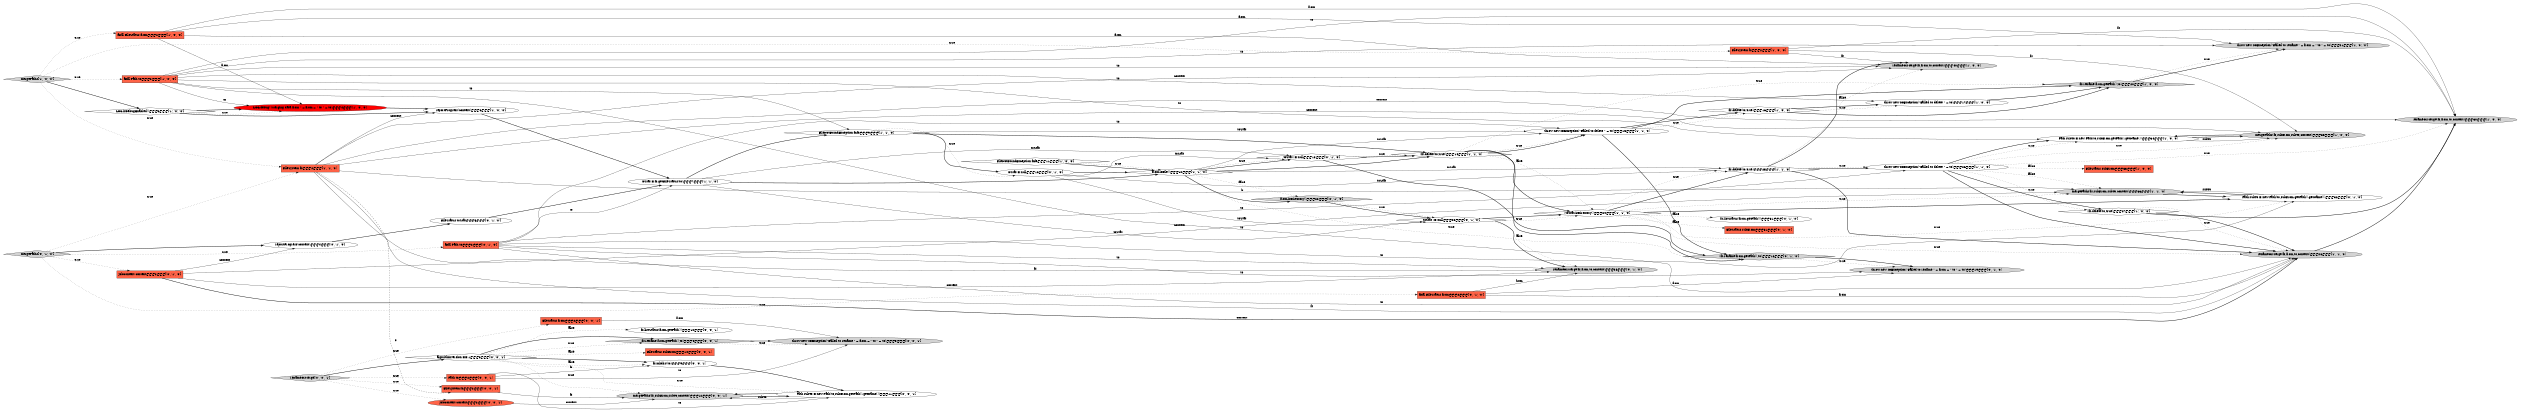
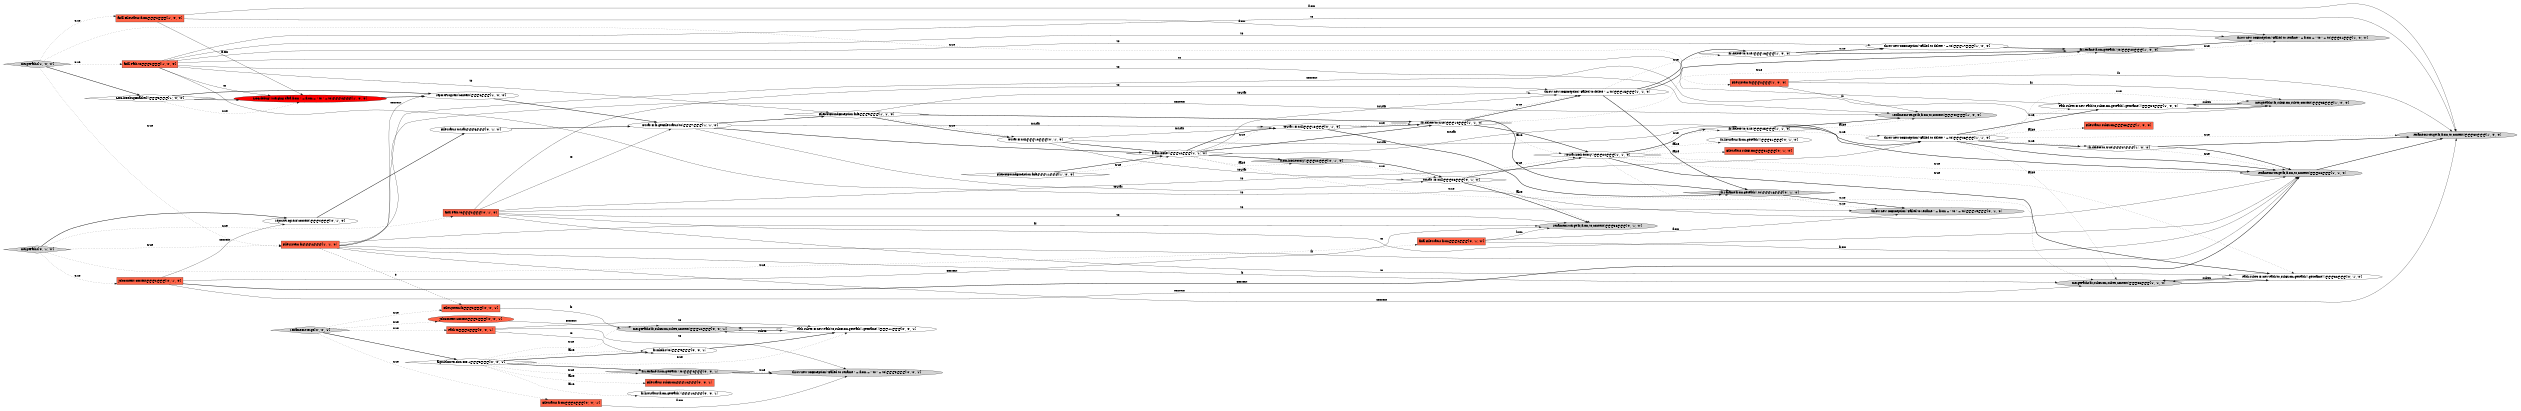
edge "final FileStatus from@@@2@@@['1', '0', '0']" -> "renameOrMerge(fs,from,to,context)@@@40@@@['1', '0', '0']": removed, label "from"
edge "Path to@@@2@@@['0', '0', '1']" -> "fs.mkdirs(to)@@@9@@@['0', '0', '1']": label "fs" -> "to"
